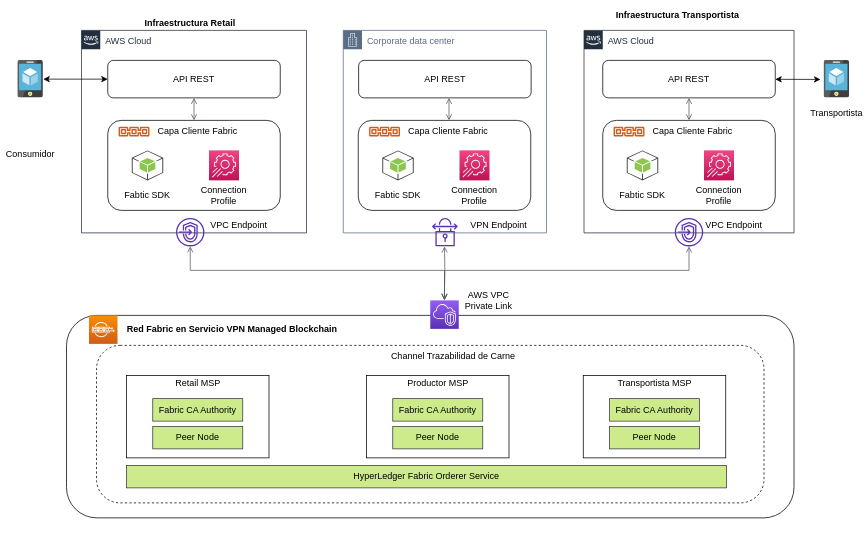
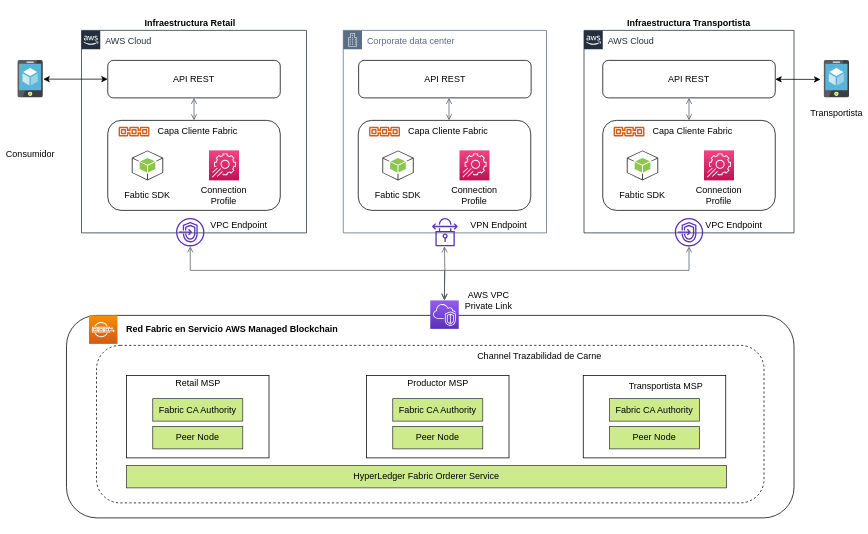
node "Infraestructura Transportista": moved (678, 15) -> (689, 23)
node "Red Fabric en Servicio VPN Managed Blockchain": label "Red Fabric en Servicio VPN Managed Blockchain" -> "Red Fabric en Servicio AWS Managed Blockchain"
node "Channel Trazabilidad de Carne": moved (479, 357) -> (565, 357)
node "Transportista MSP": moved (654, 383) -> (666, 387)
